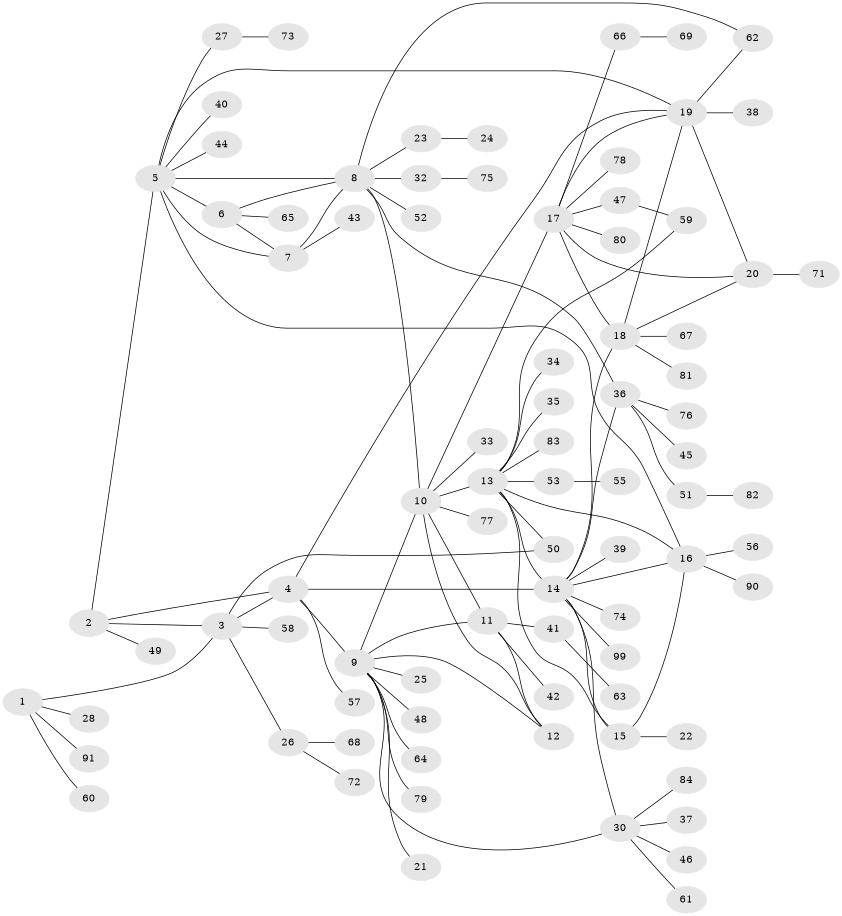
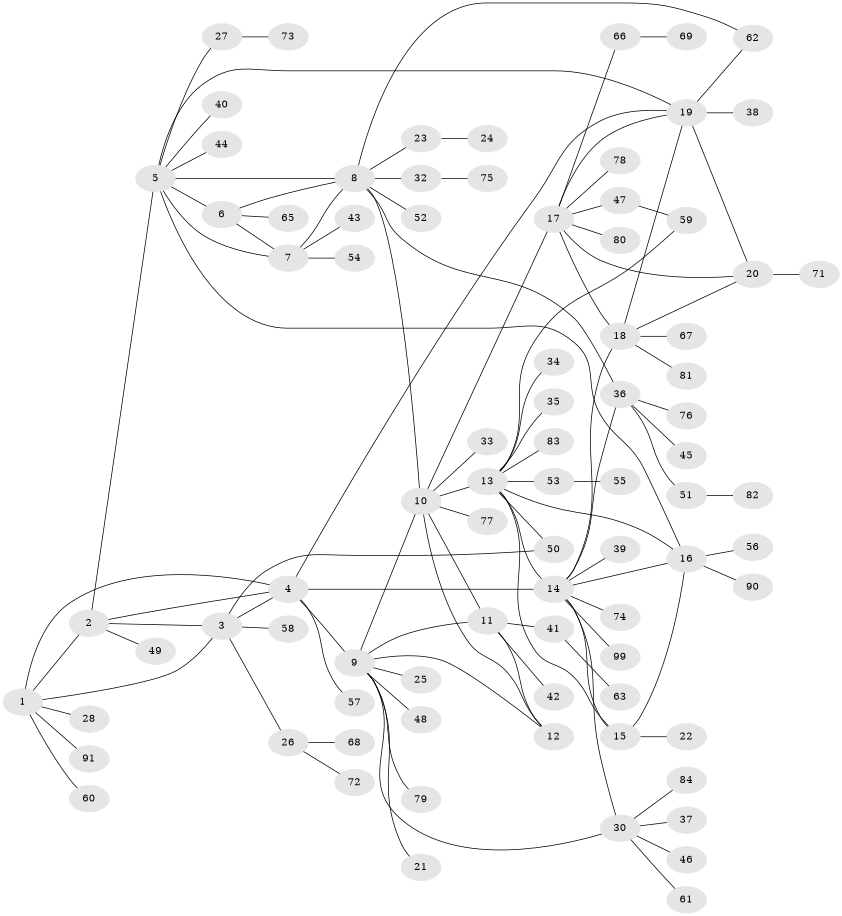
node "54": added
edge "4" -- "1": added
edge "2" -- "1": added
node "64": removed
